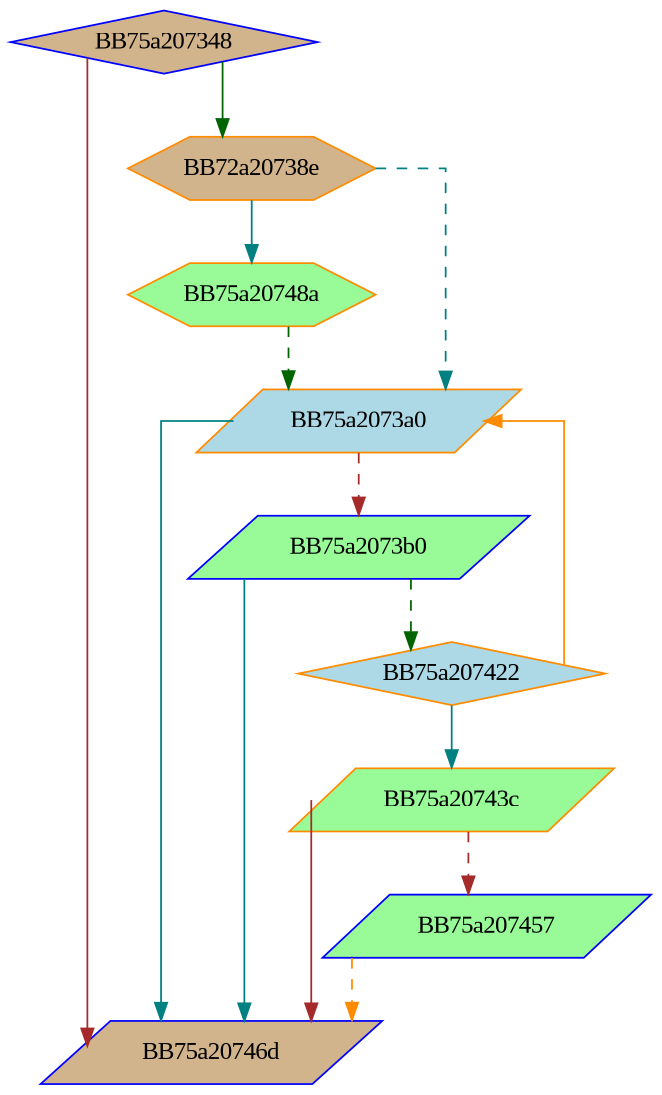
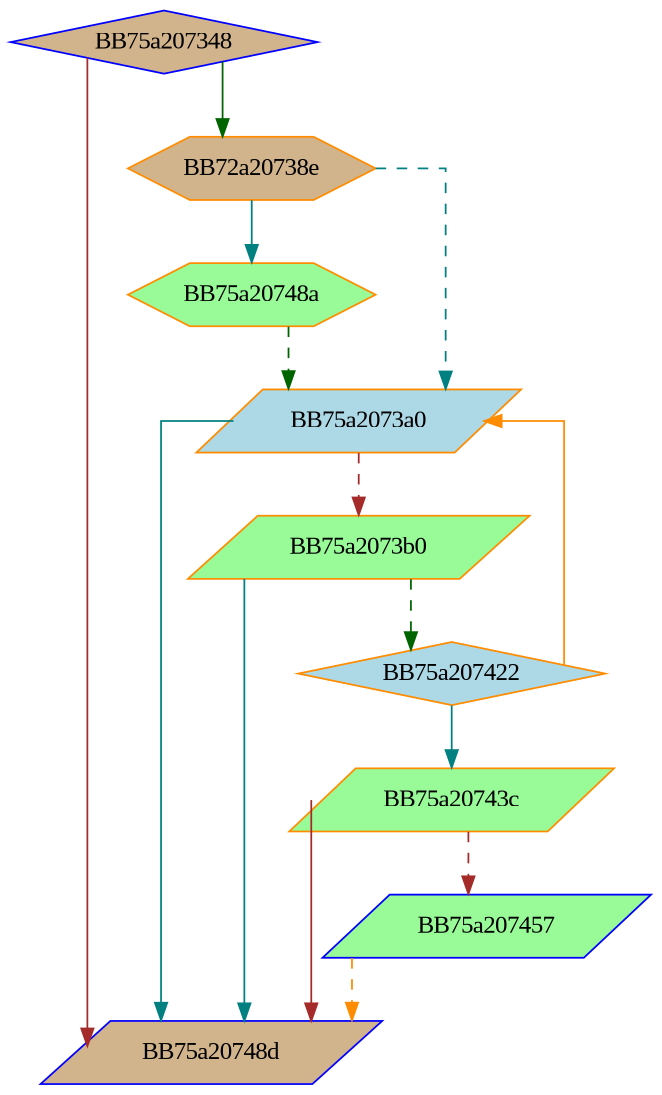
node "BB75a2073b0": color blue -> darkorange
node "BB75a20746d": label "BB75a20746d" -> "BB75a20748d"
